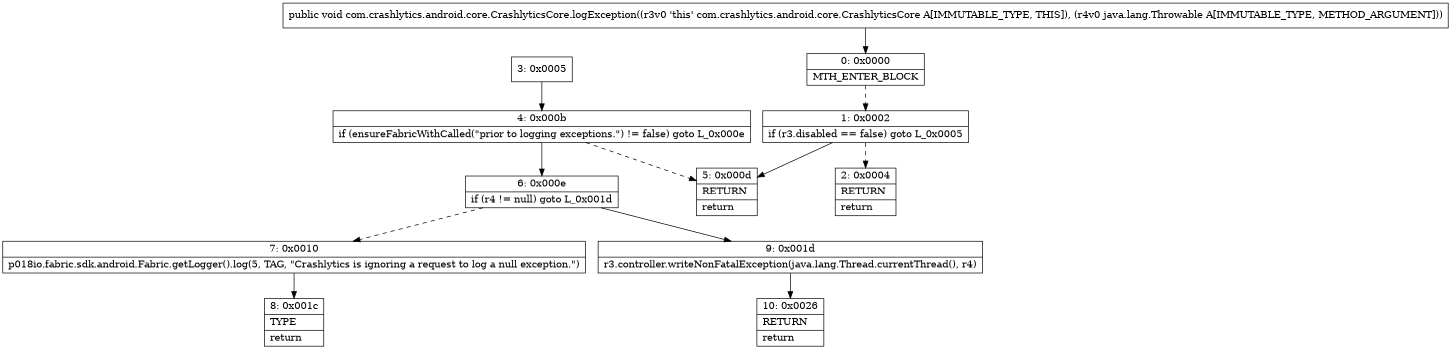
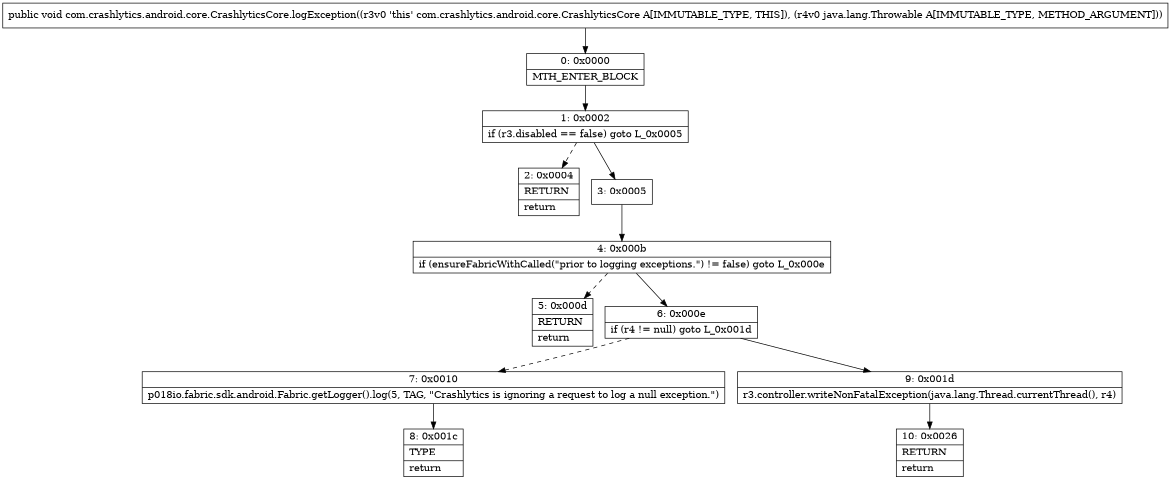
edge "0: 0x0000" -> "1: 0x0002": style dashed -> solid
edge "1: 0x0002" -> "5: 0x000d": now "1: 0x0002" -> "3: 0x0005"
